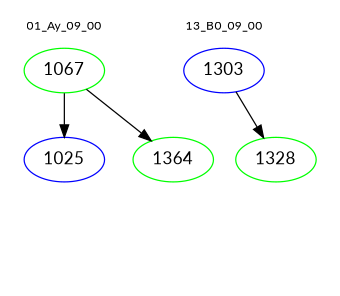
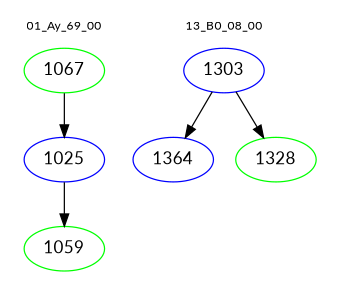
cluster "01_Ay_09_00": label "01_Ay_09_00" -> "01_Ay_69_00"
cluster "13_B0_09_00": label "13_B0_09_00" -> "13_B0_08_00"
edge "1067" -> "1364": now "1303" -> "1364"
node "1364": color green -> blue
node "1059": added
